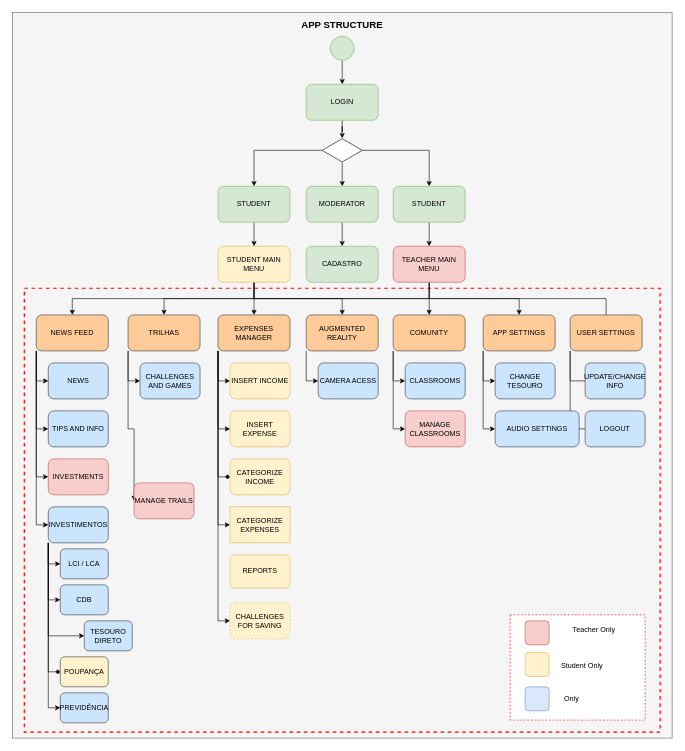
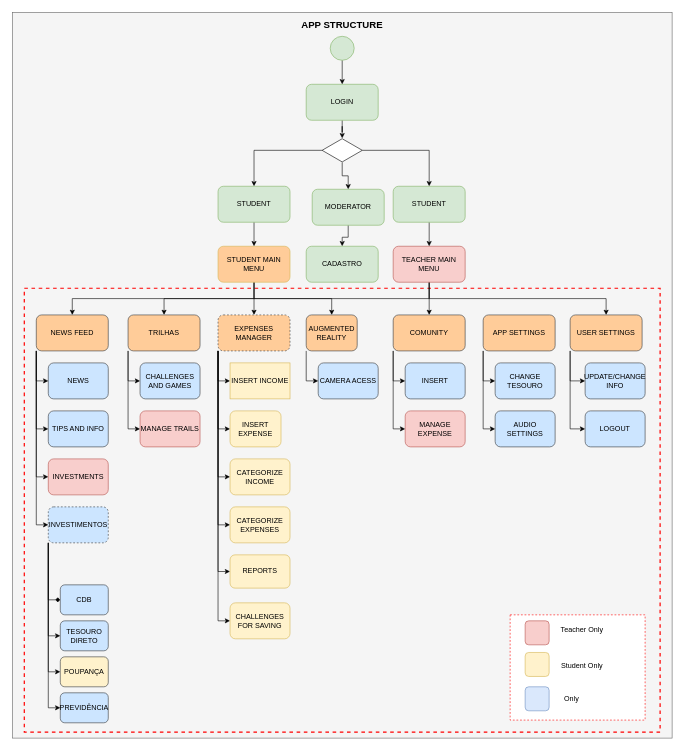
node "MODERATOR": moved (342, 204) -> (348, 207)
node "STUDENT MAIN MENU": fillcolor #fff2cc -> #ffcc99
edge "STUDENT MAIN MENU" -> "APP SETTINGS": removed
edge "TEACHER MAIN MENU" -- "USER SETTINGS": arrowhead none -> classic
node "EXPENSES MANAGER": style solid -> dashed
node "AUGMENTED REALITY": size 72x36 -> 51x36
node "INSERT INCOME": shape rounded rectangle -> rectangle
node "CLASSROOMS": label "CLASSROOMS" -> "INSERT"
edge "USER SETTINGS" -- "UPDATE/CHANGE INFO": arrowhead none -> classic
node "INSERT EXPENSE": size 60x36 -> 51x36
node "MANAGE CLASSROOMS": label "MANAGE CLASSROOMS" -> "MANAGE EXPENSE"
node "AUDIO SETTINGS": size 84x36 -> 60x36
edge "USER SETTINGS" -- "LOGOUT": arrowhead none -> classic
edge "EXPENSES MANAGER" -> "CATEGORIZE INCOME": arrowhead diamond -> classic
node "MANAGE TRAILS": moved (164, 501) -> (170, 429)
node "INVESTIMENTOS": style solid -> dashed
node "CATEGORIZE EXPENSES": shape rectangle -> rounded rectangle
edge "INVESTIMENTOS" -> "LCI / LCA": removed
node "LCI / LCA": removed
edge "EXPENSES MANAGER" -> "REPORTS": added
edge "INVESTIMENTOS" -> "CDB": arrowhead classic -> diamond
node "CHALLENGES FOR SAVING": style dashed -> solid
node "Teacher Only": moved (594, 630) -> (582, 630)
node "TESOURO DIRETO": moved (108, 636) -> (84, 636)
edge "INVESTIMENTOS" -> "POUPANÇA": arrowhead diamond -> classic
